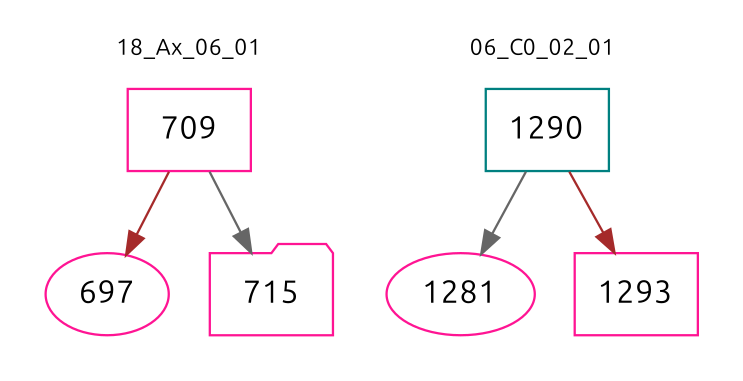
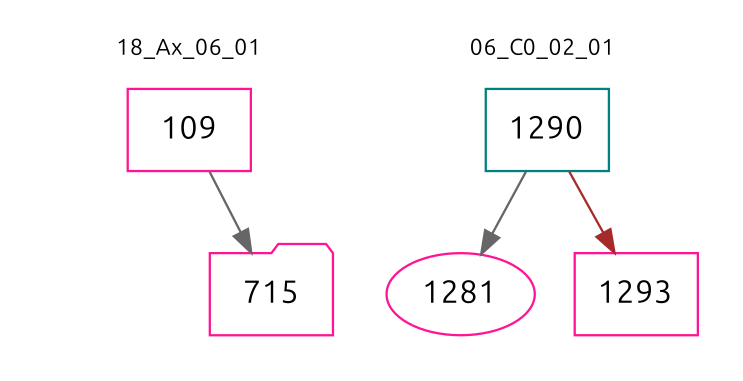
node "709": label "709" -> "109"
node "697": removed
